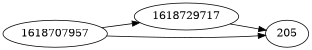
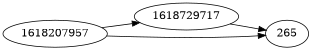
node "1618707957": label "1618707957" -> "1618207957"
node "205": label "205" -> "265"
